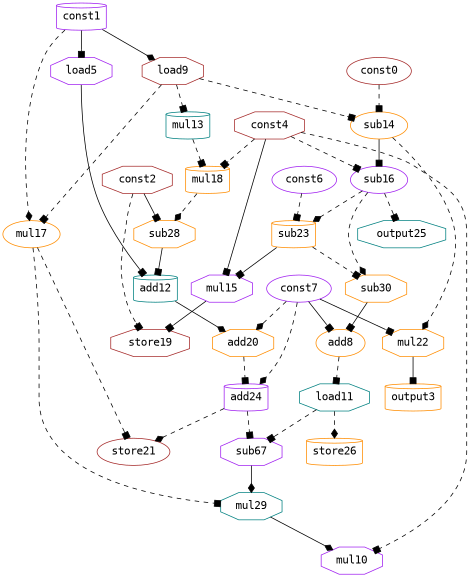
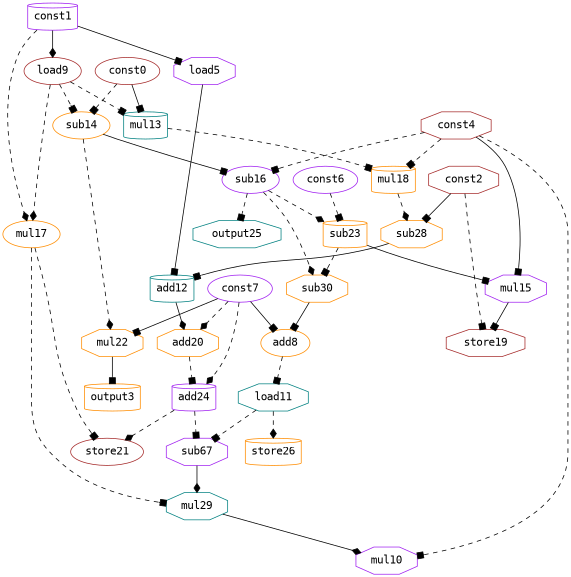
node "load9": shape octagon -> ellipse
edge "const0" -> "mul13": added
edge "load9" -> "mul17": arrowhead box -> diamond
